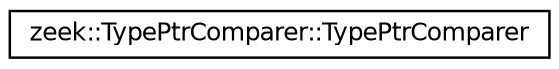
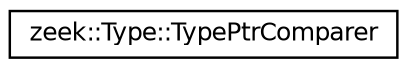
node "zeek::TypePtrComparer::TypePtrComparer": label "zeek::TypePtrComparer::TypePtrComparer" -> "zeek::Type::TypePtrComparer"
